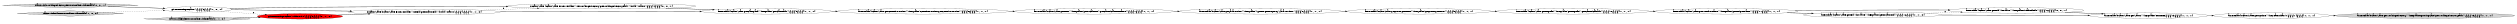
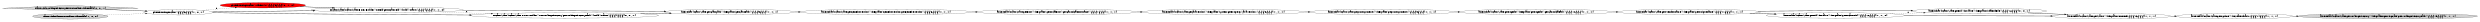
node "statusWithPidReturnsOnlineWithDetails['1', '0', '0']": shape diamond -> ellipse
node "statusWithPidReturnsOnlineWithDetails['0', '1', '0']": removed
